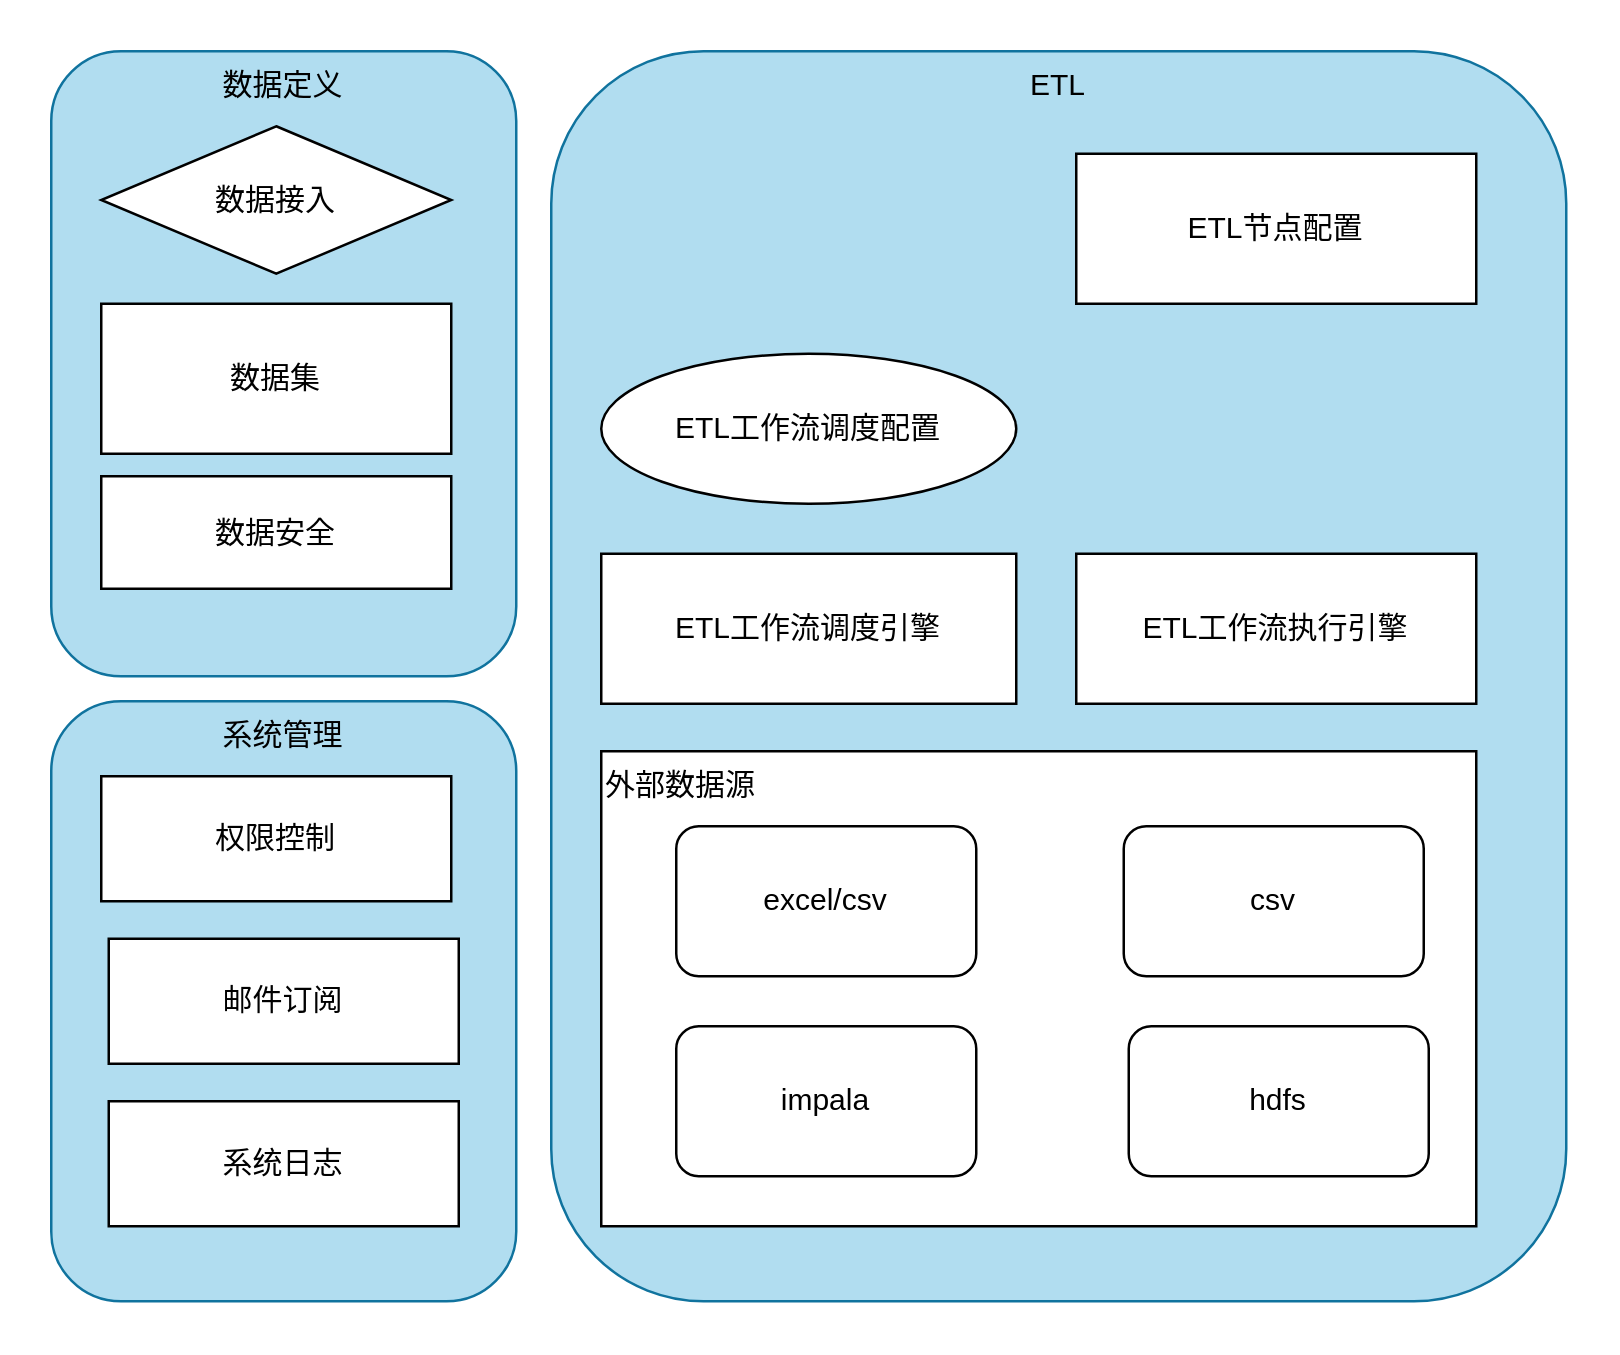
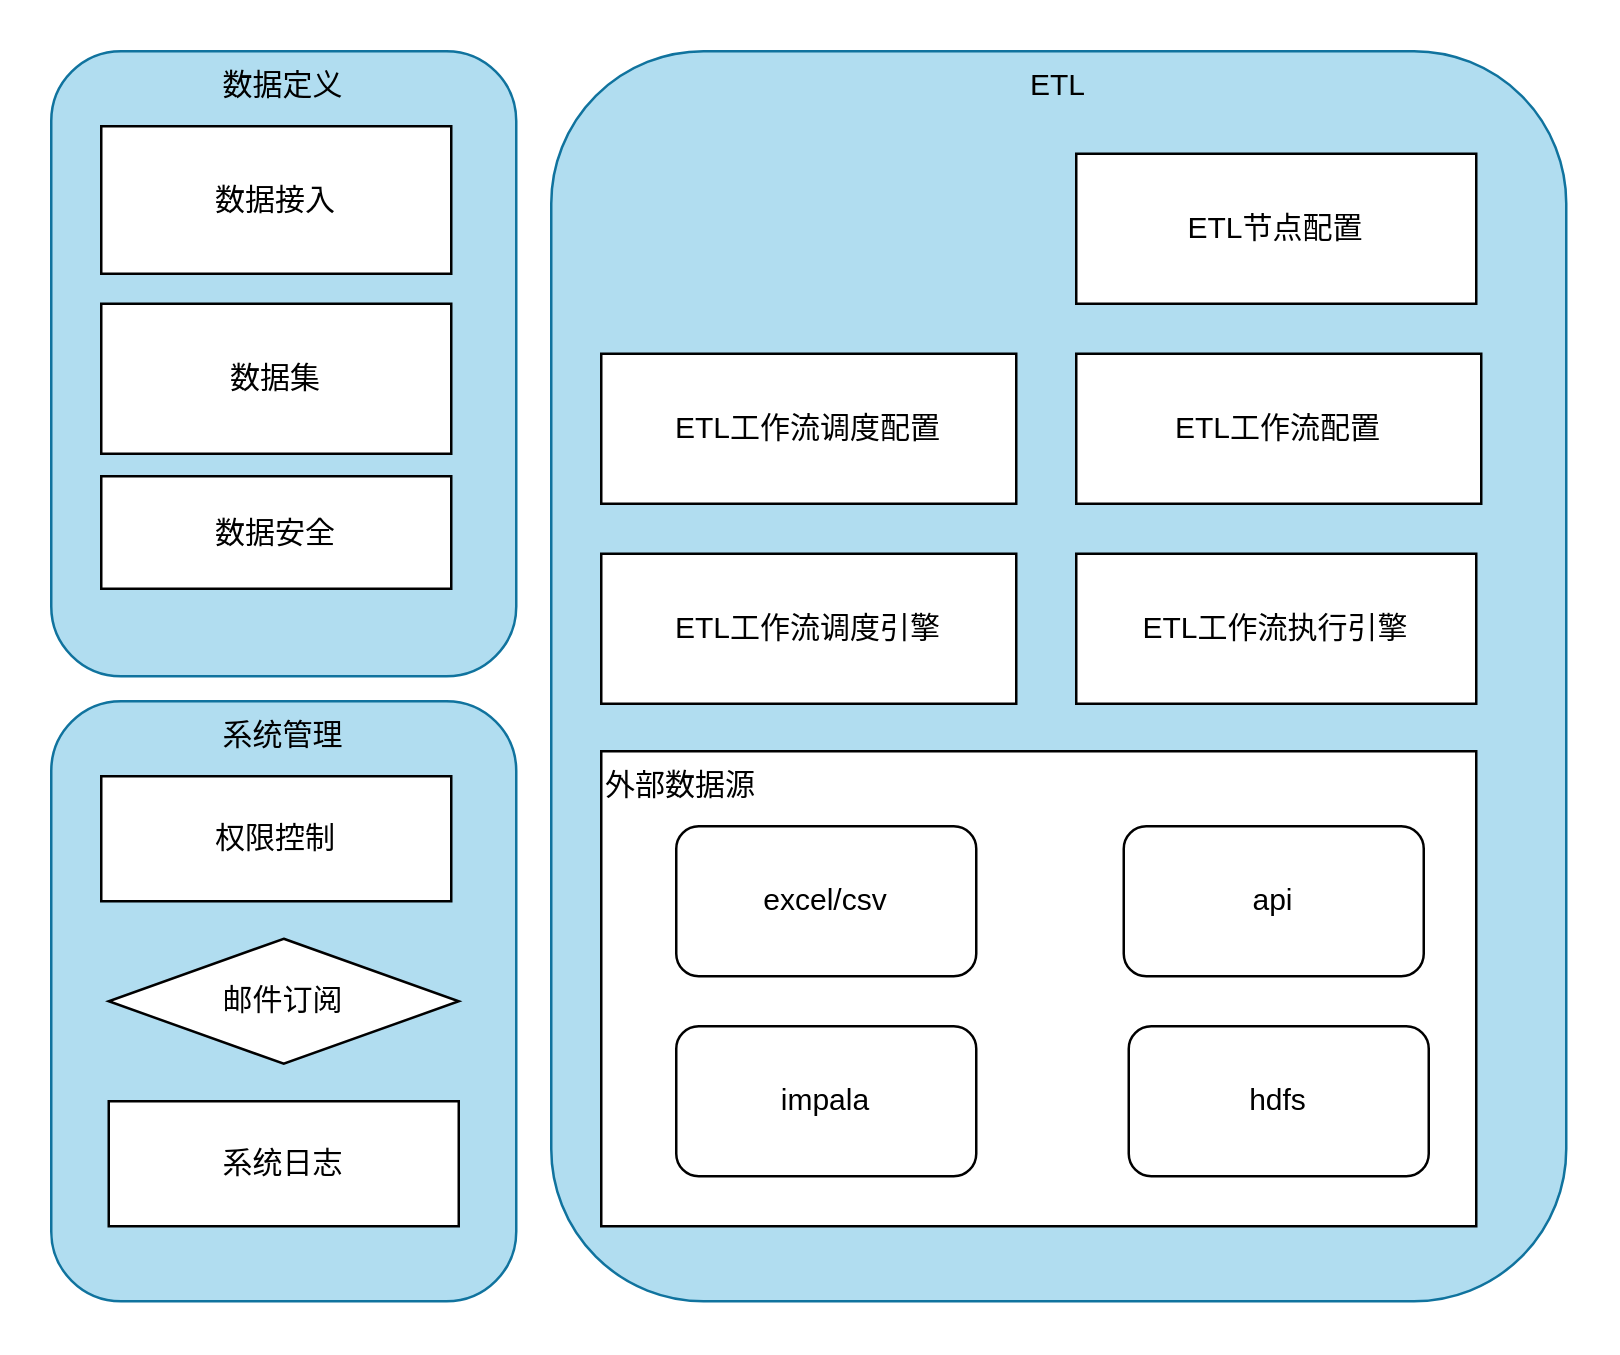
node "数据接入": shape diamond -> rectangle
node "ETL工作流调度配置": shape ellipse -> rectangle
node "ETL工作流配置": added
node "csv": label "csv" -> "api"
node "邮件订阅": shape rectangle -> diamond
